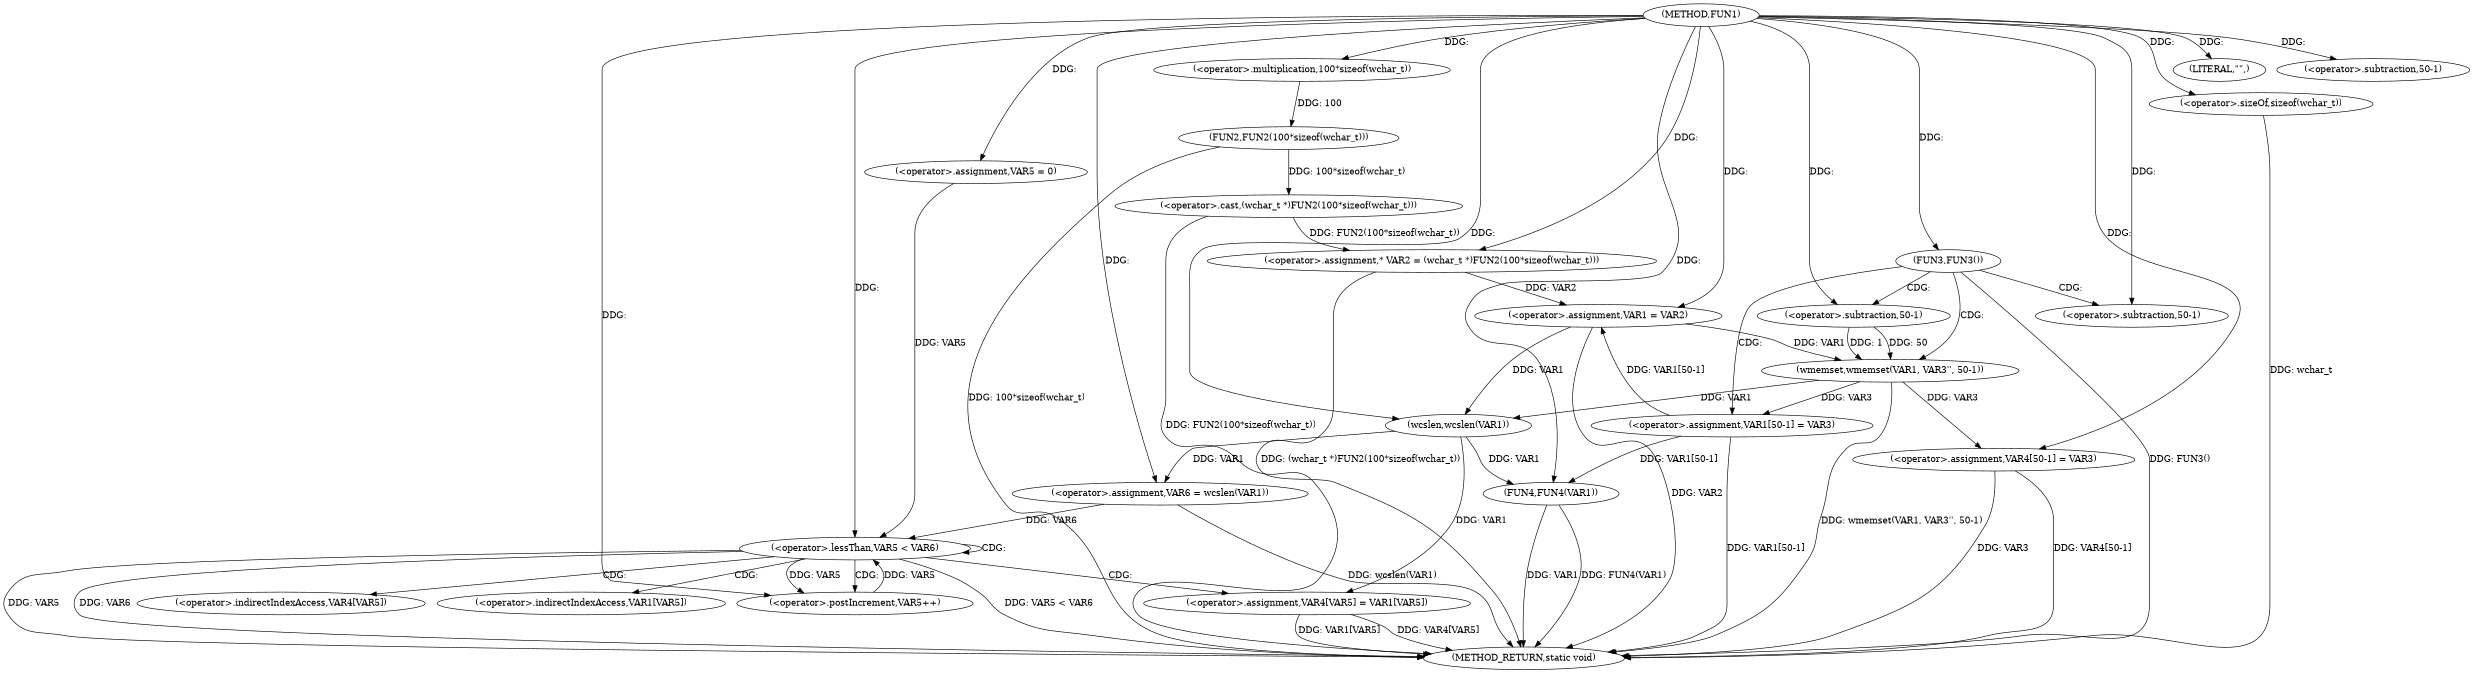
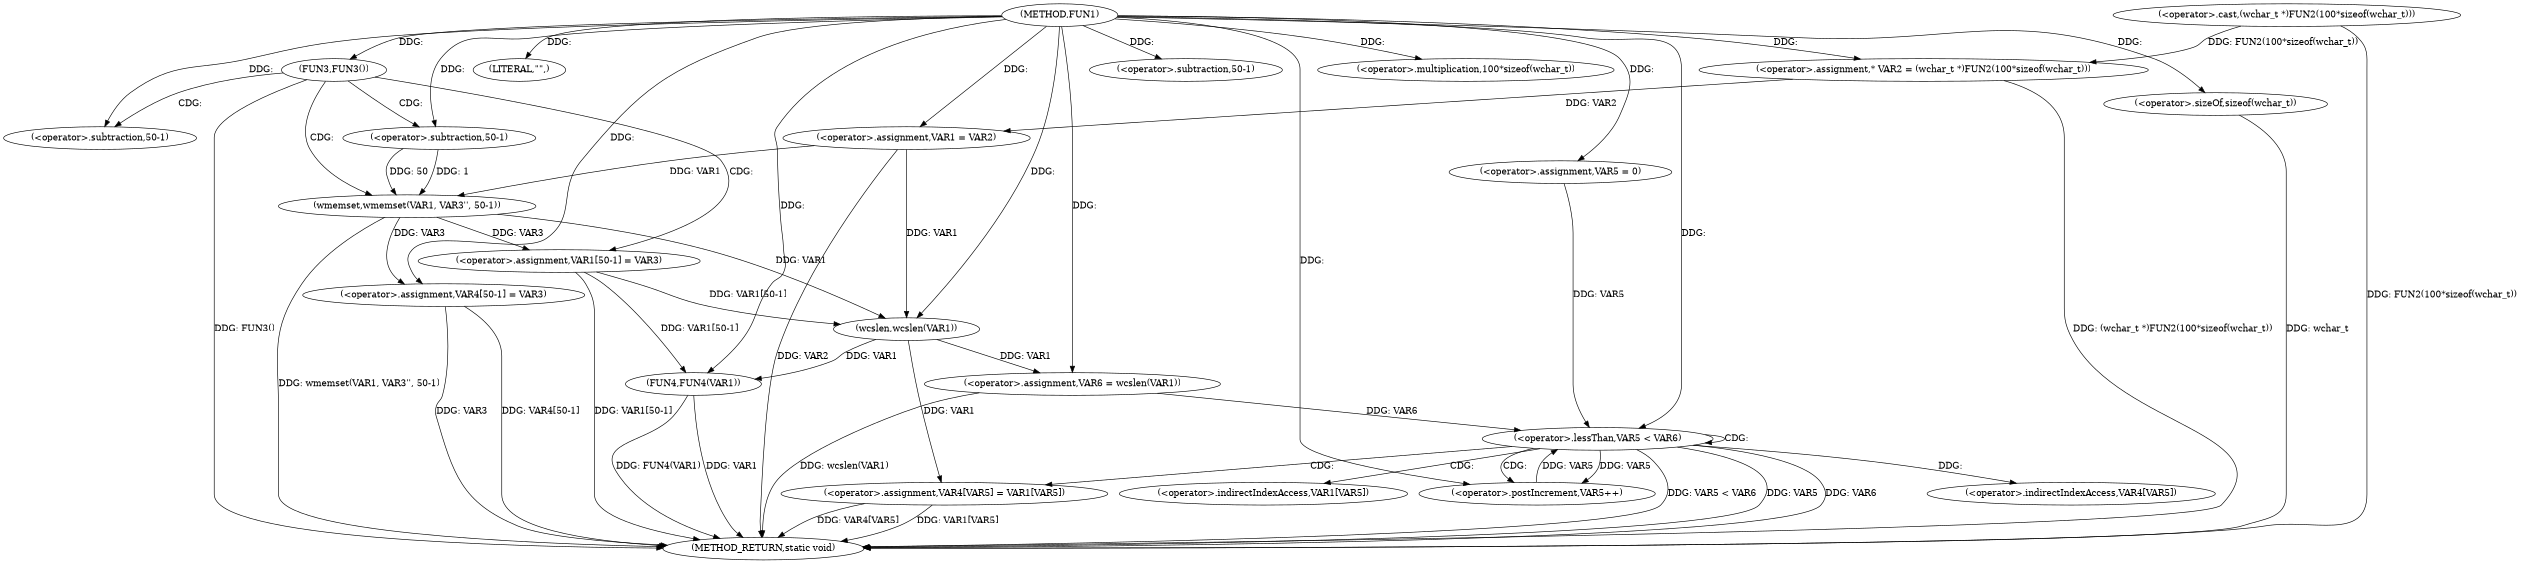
node "(FUN2,FUN2(100*sizeof(wchar_t)))": removed
edge "(<operator>.assignment,VAR1[50-1] = VAR3)" -> "(<operator>.assignment,VAR1 = VAR2)": now "(<operator>.assignment,VAR1[50-1] = VAR3)" -> "(wcslen,wcslen(VAR1))"
edge "(<operator>.lessThan,VAR5 < VAR6)" -> "(<operator>.indirectIndexAccess,VAR4[VAR5])": label "CDG: " -> "DDG: "
